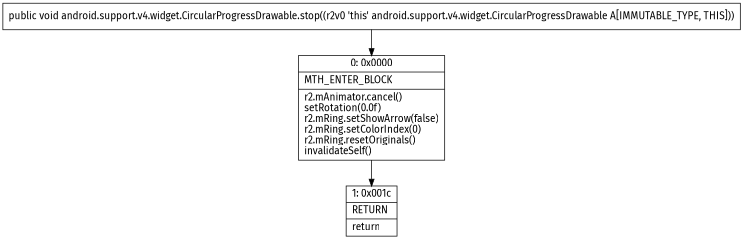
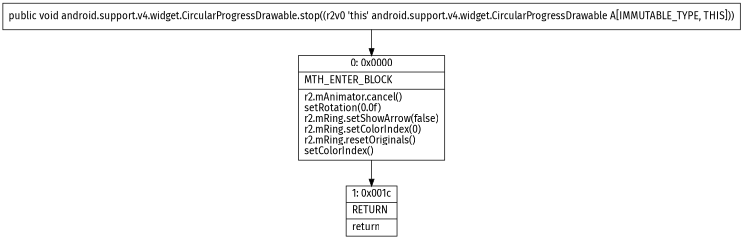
node "0: 0x0000": text "invalidateSelf()" -> "setColorIndex()"
